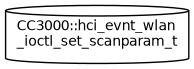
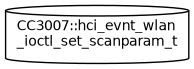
node "CC3000::hci_evnt_wlan _ioctl_set_scanparam_t": label "CC3000::hci_evnt_wlan _ioctl_set_scanparam_t" -> "CC3007::hci_evnt_wlan _ioctl_set_scanparam_t"
